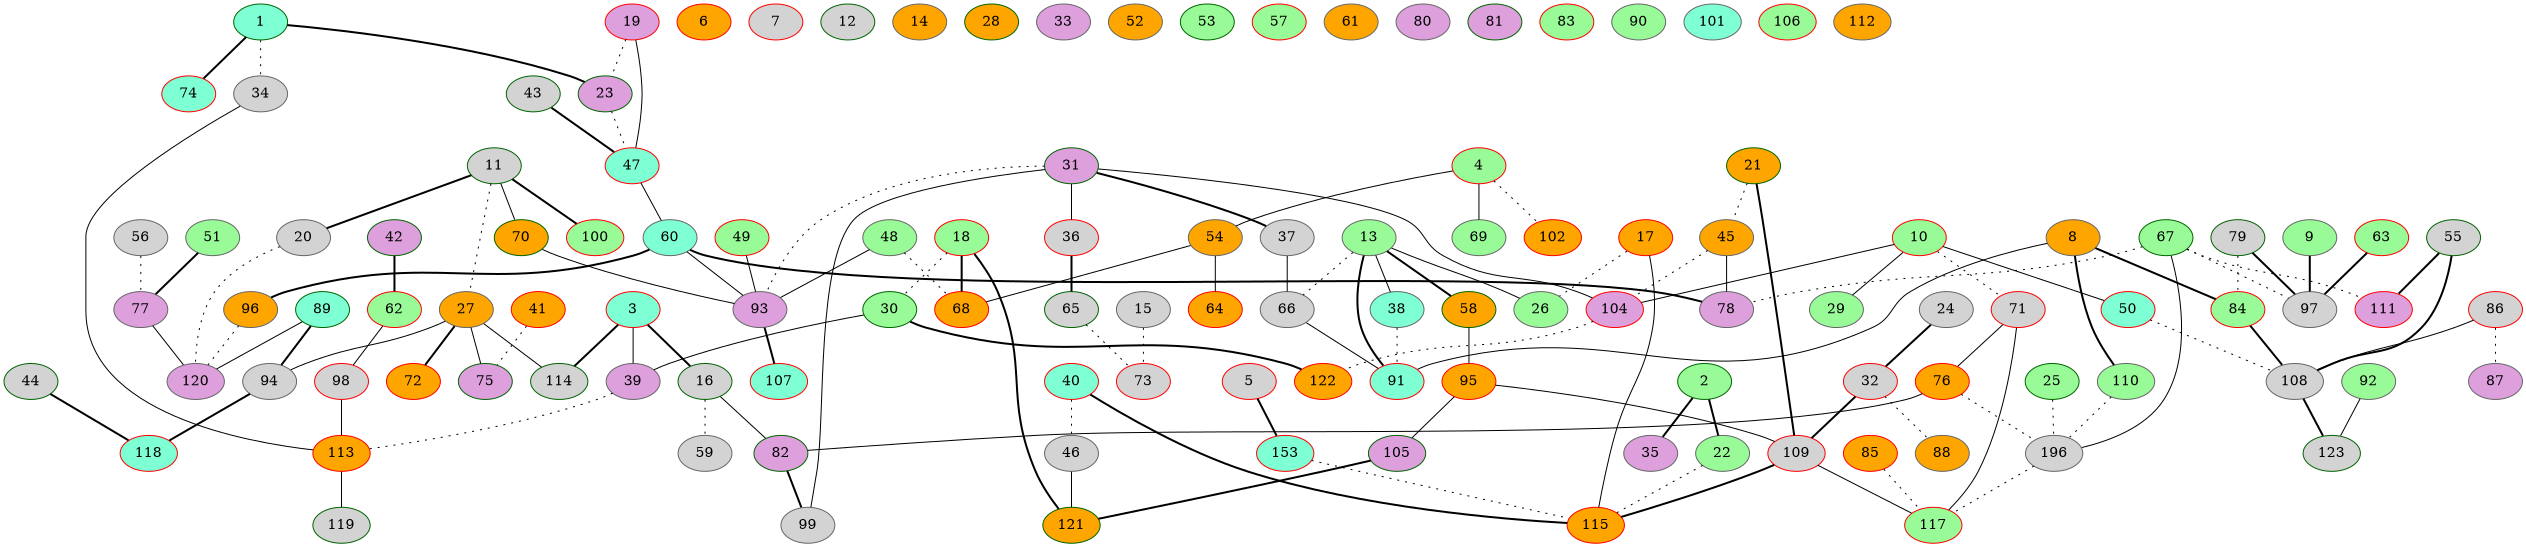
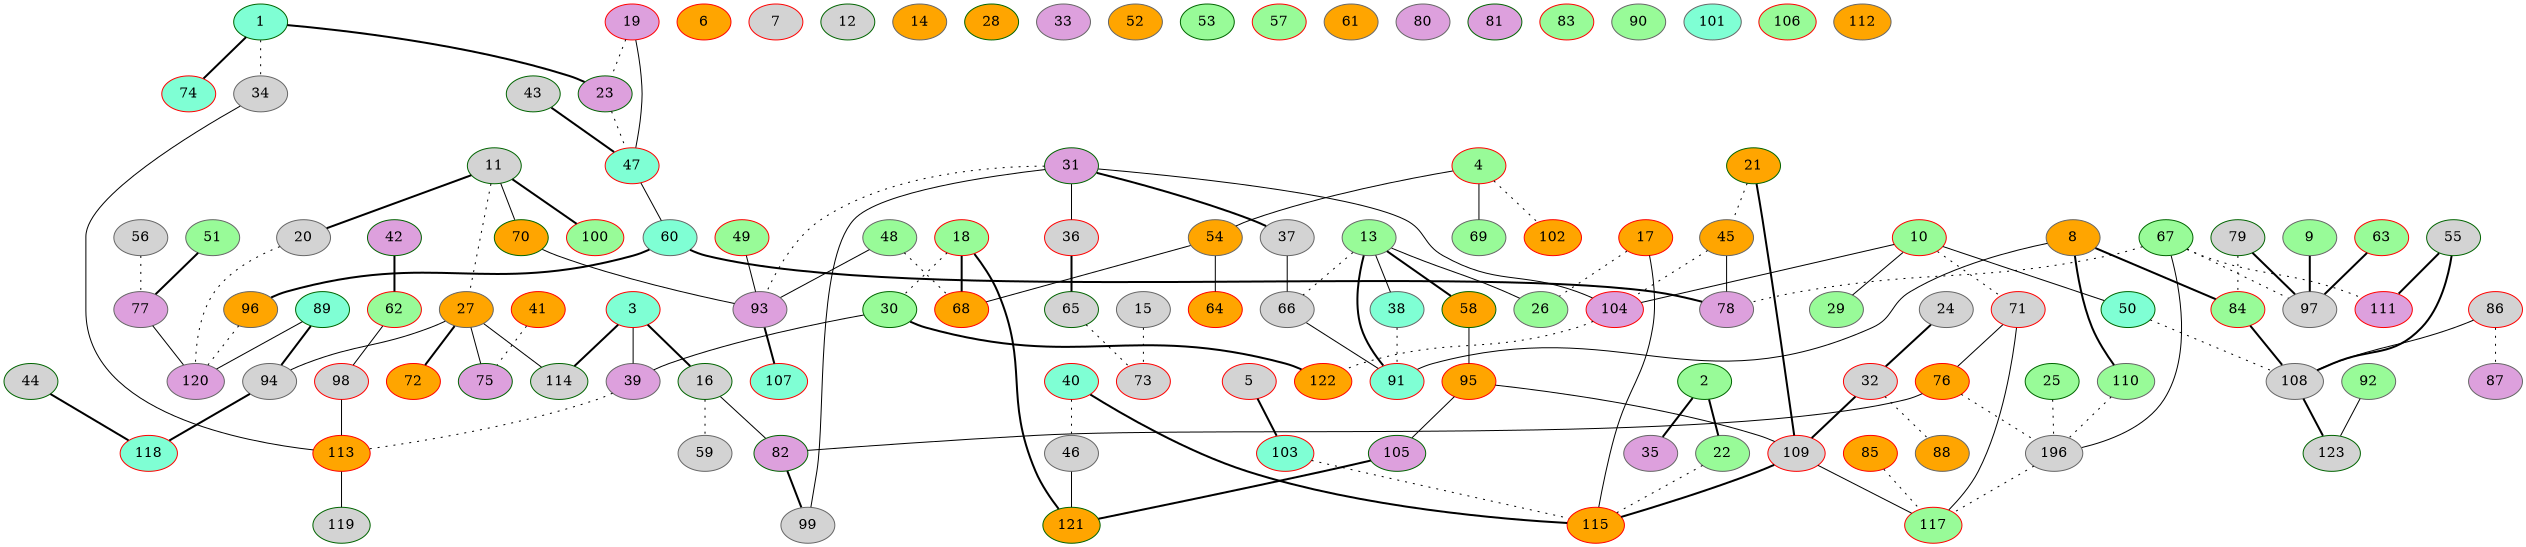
edge "60" -- "93": removed
node "50": color red -> darkgreen
node "153": label "153" -> "103"
